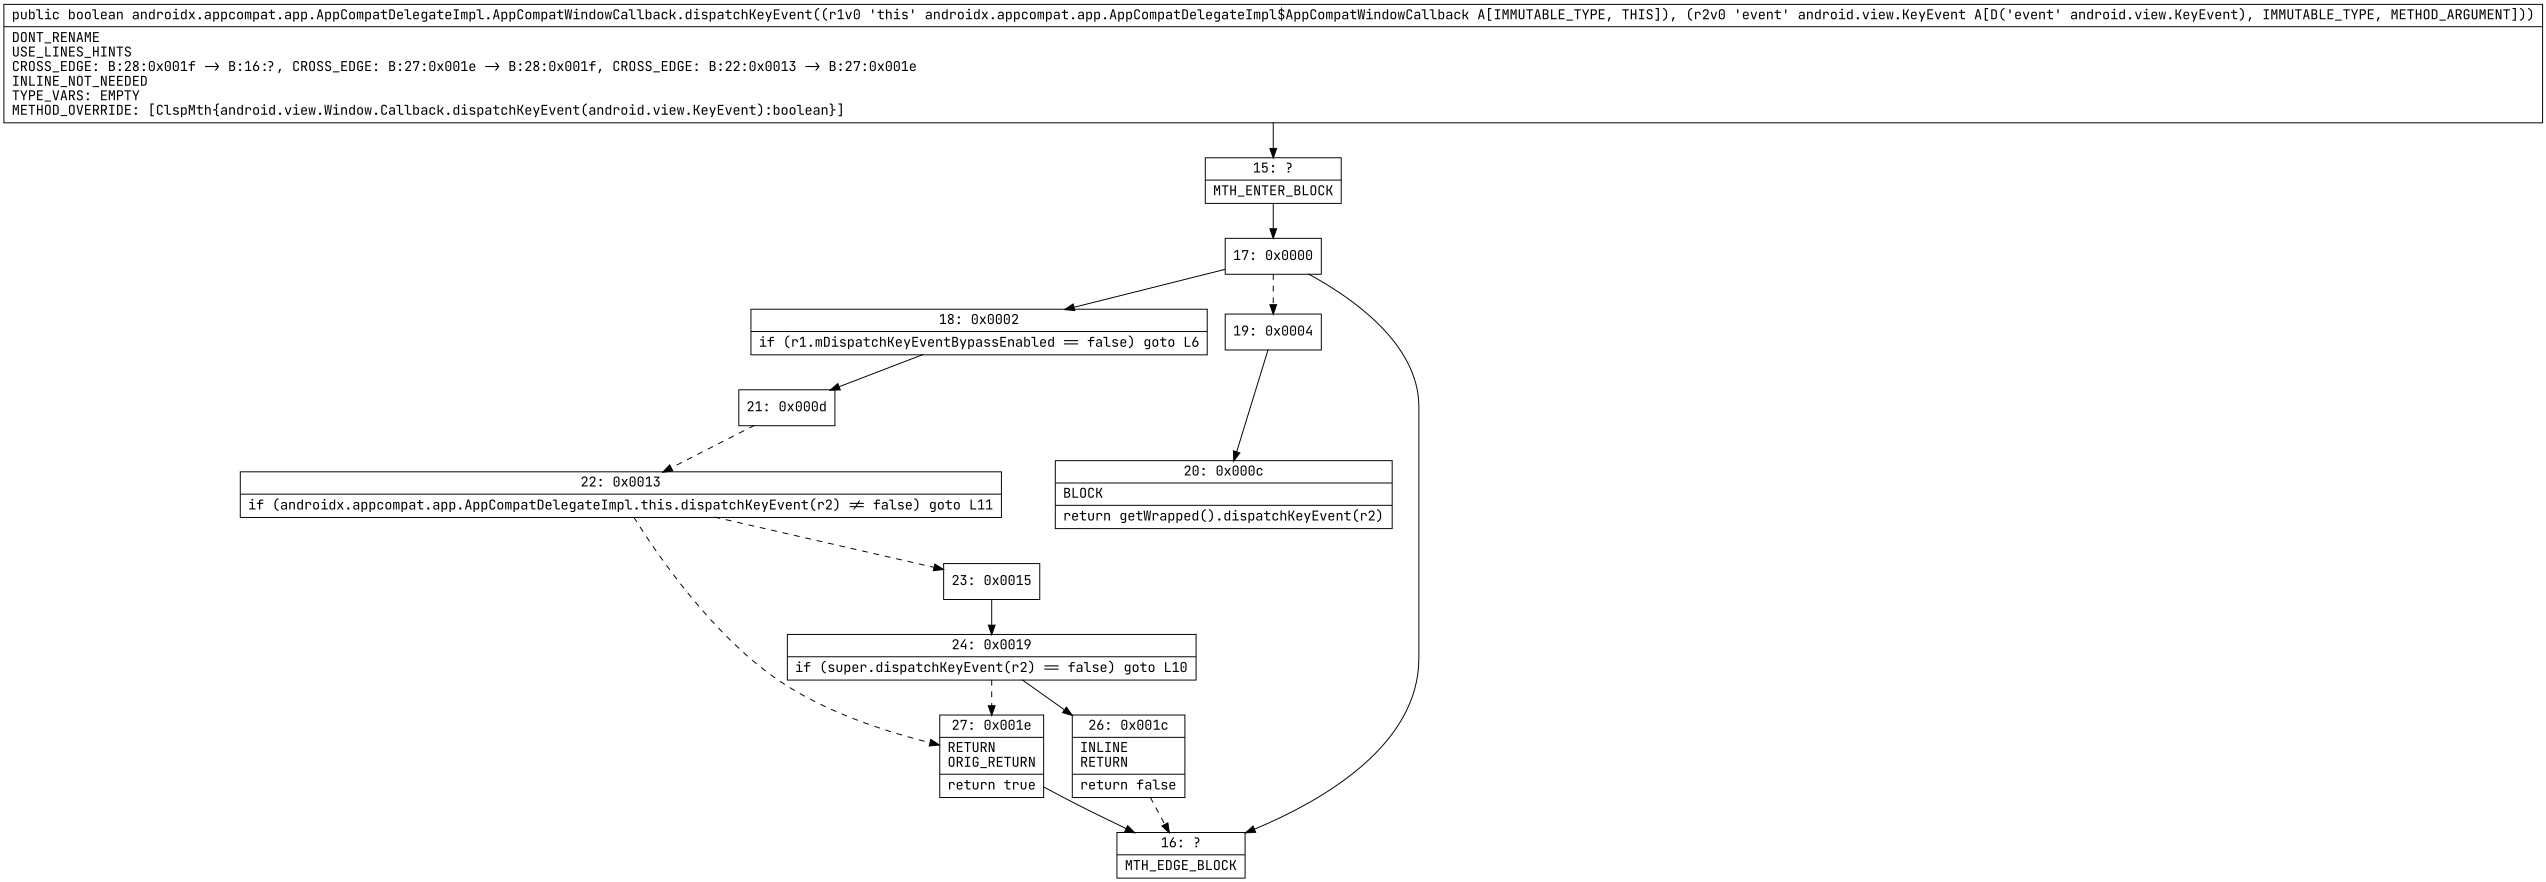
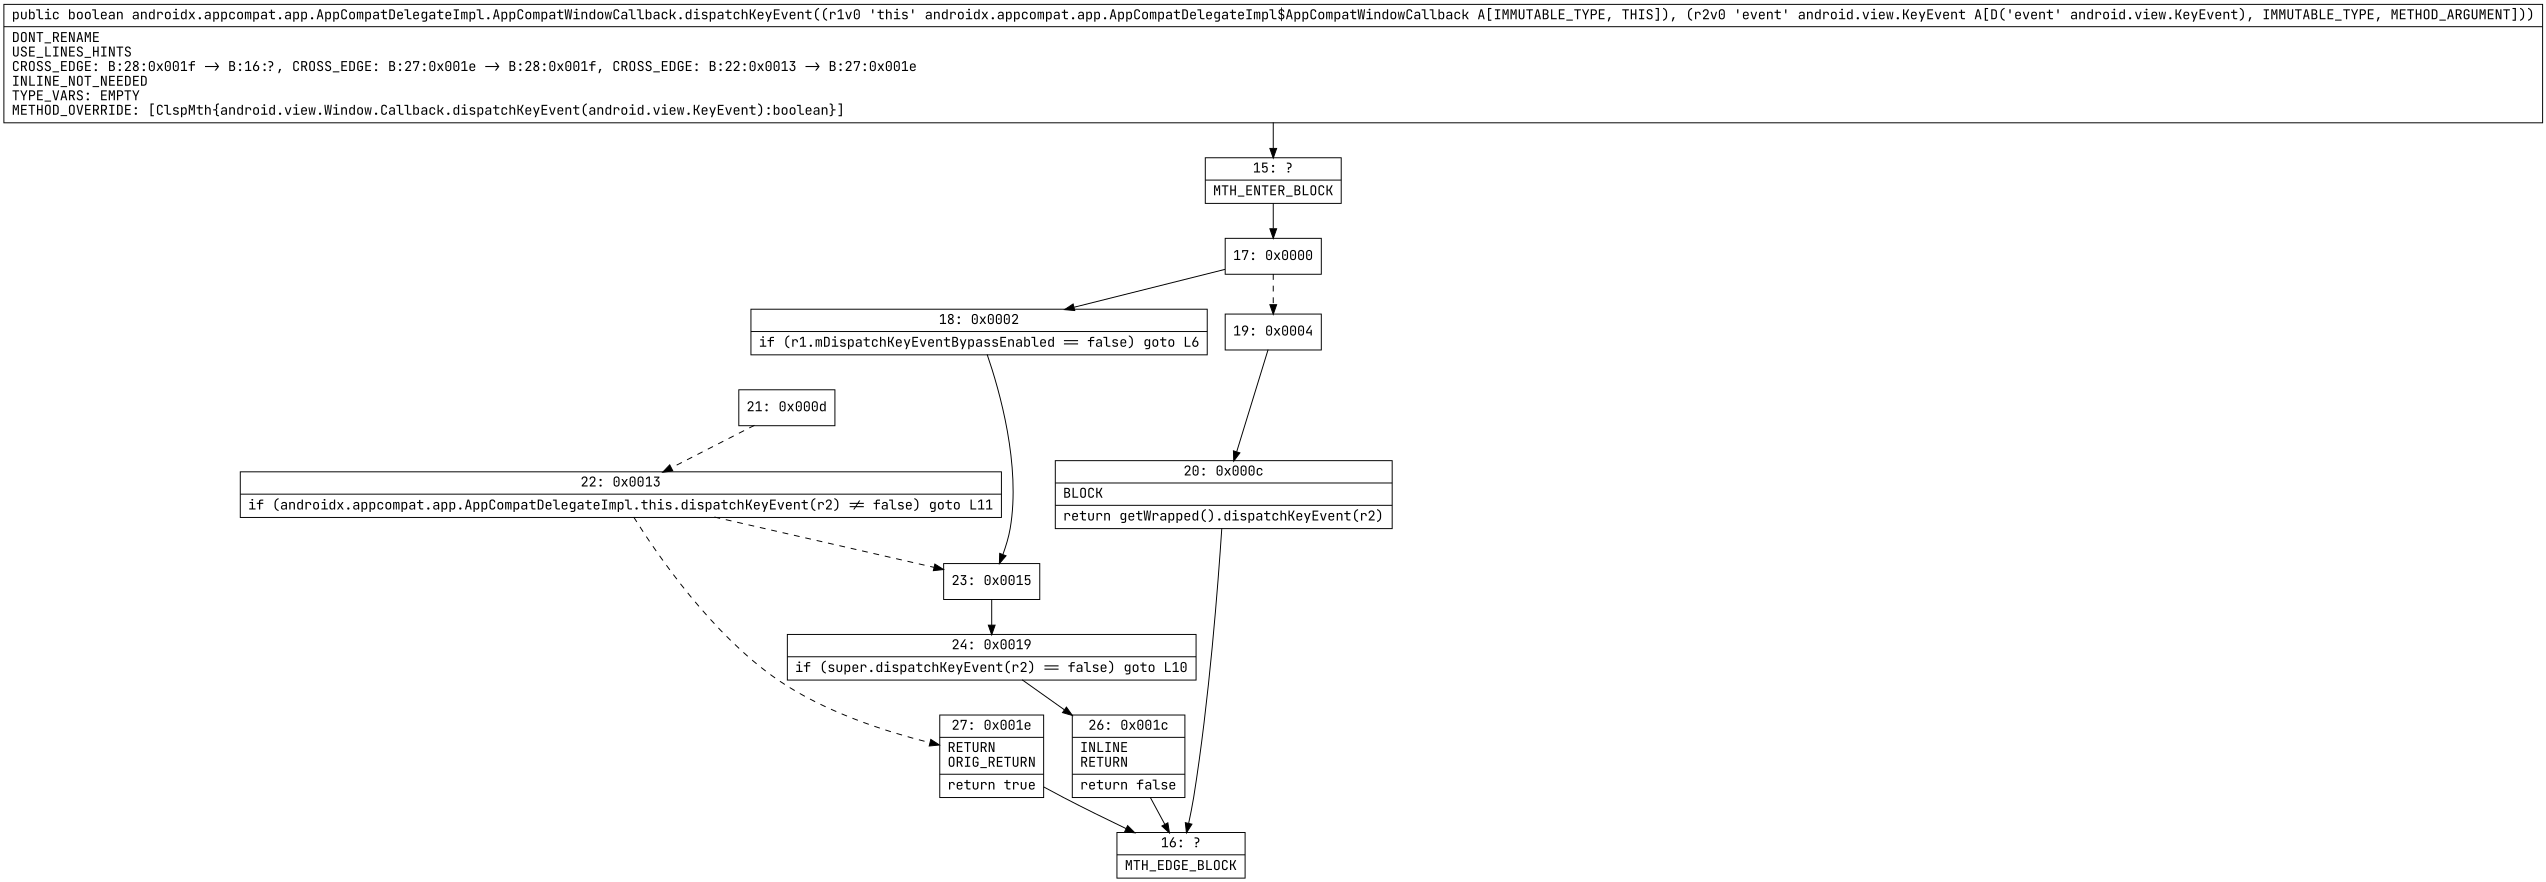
edge "18: 0x0002" -> "21: 0x000d": now "18: 0x0002" -> "23: 0x0015"
edge "17: 0x0000" -> "16: ?": now "20: 0x000c" -> "16: ?"
edge "24: 0x0019" -> "27: 0x001e": removed
edge "26: 0x001c" -> "16: ?": style dashed -> solid
